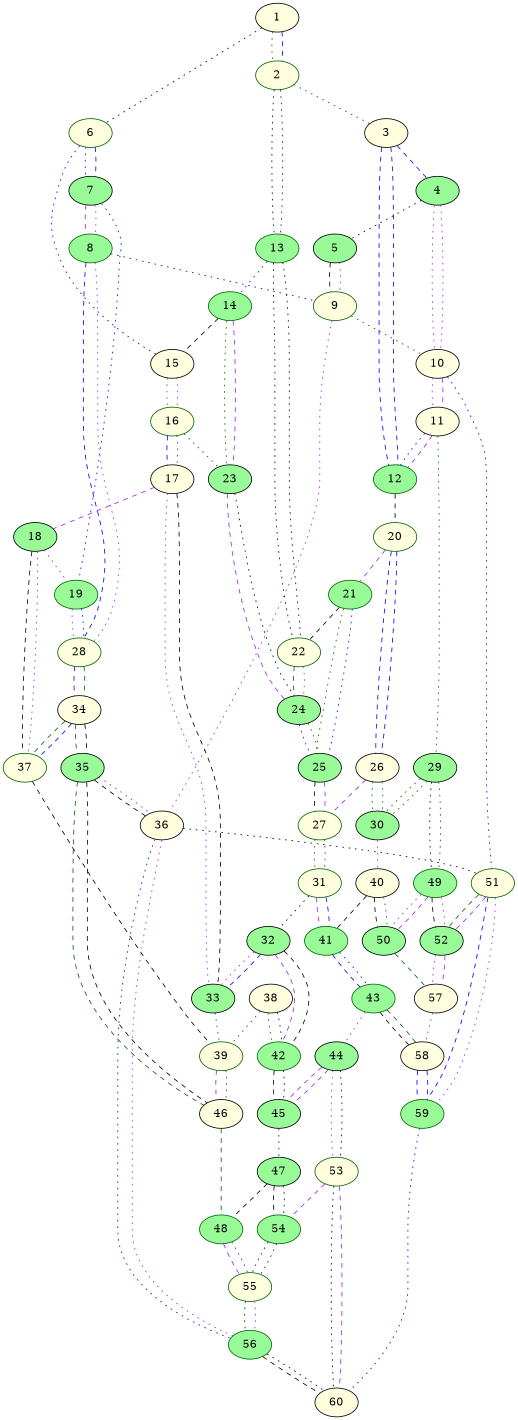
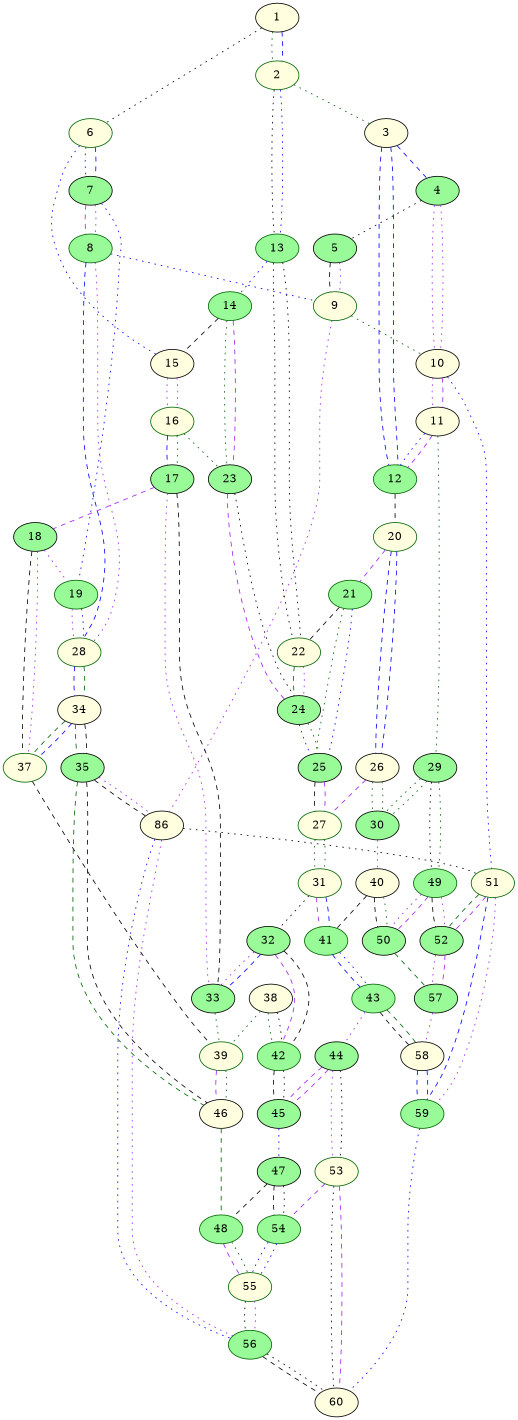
node "17": fillcolor lightyellow -> palegreen
node "36": label "36" -> "86"
node "57": fillcolor lightyellow -> palegreen
